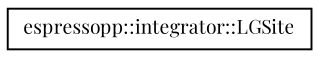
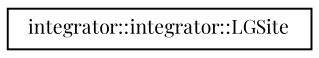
node "espressopp::integrator::LGSite": label "espressopp::integrator::LGSite" -> "integrator::integrator::LGSite"
